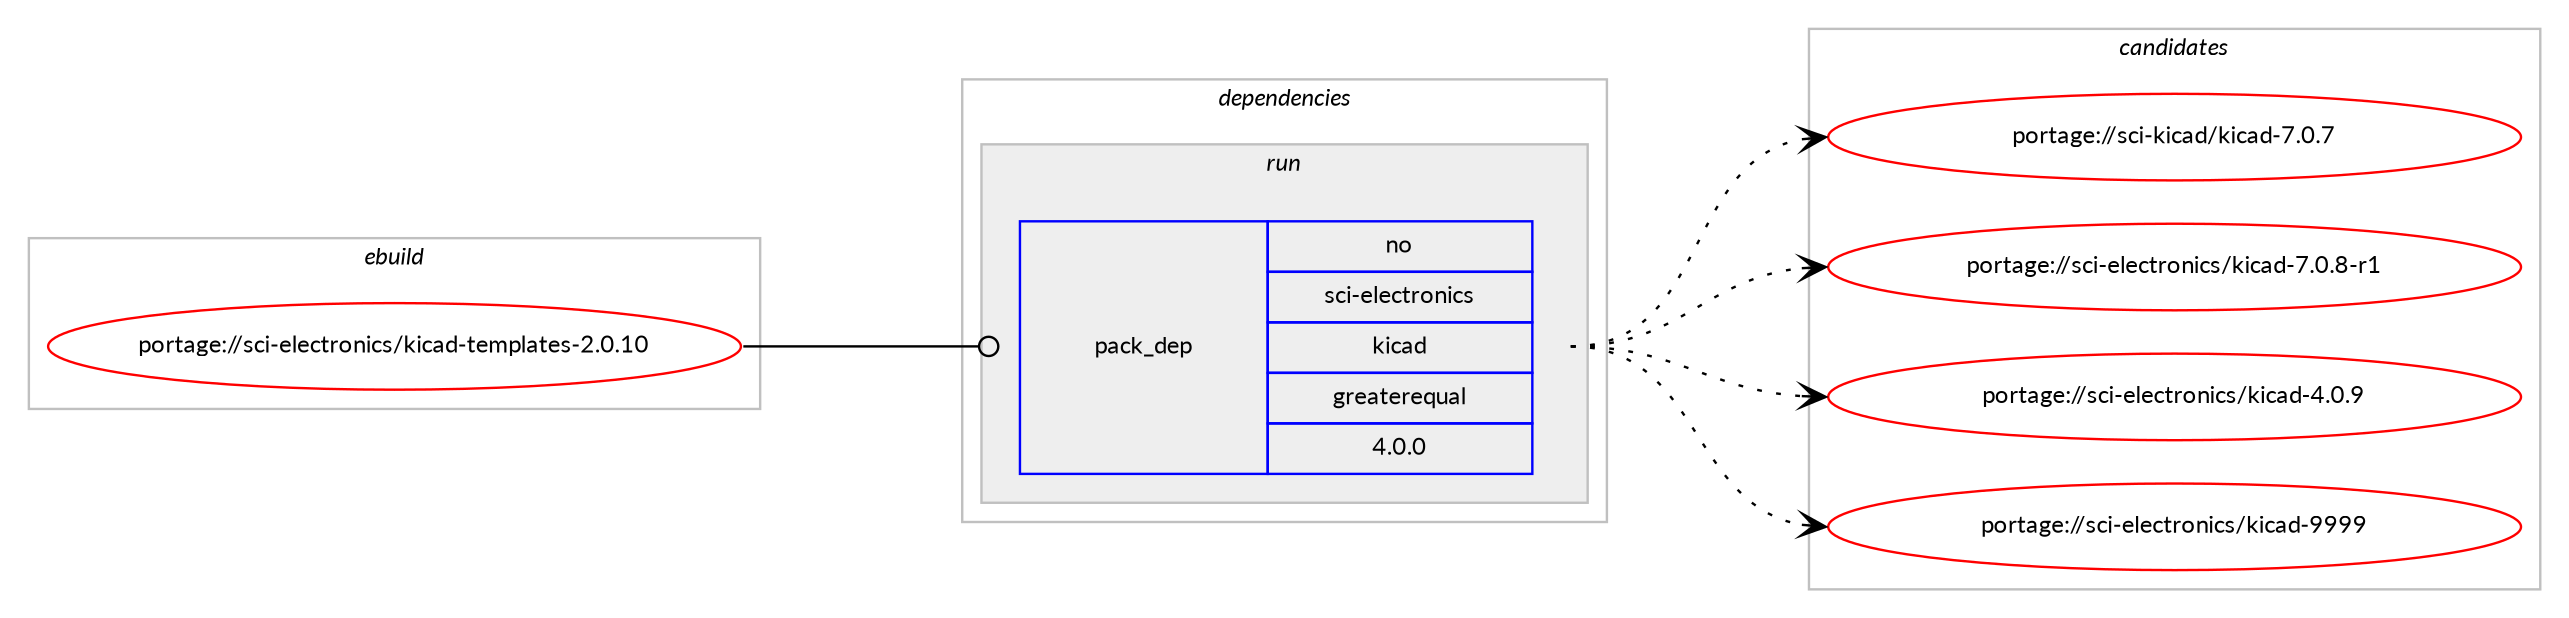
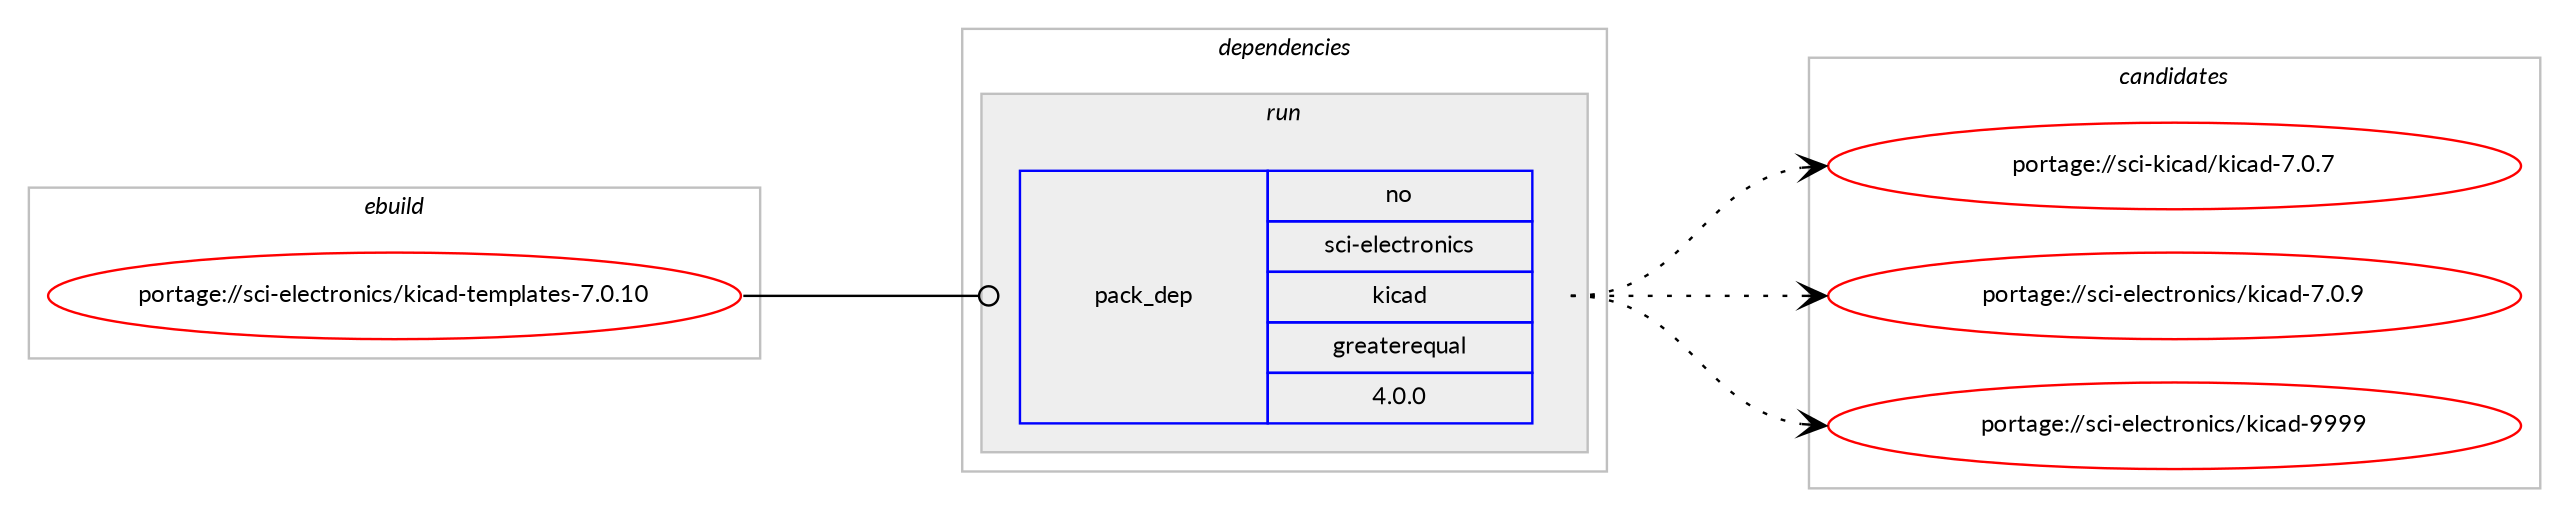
node "portage://sci-electronics/kicad-7.0.8-r1": removed
node "portage://sci-electronics/kicad-templates-2.0.10": label "portage://sci-electronics/kicad-templates-2.0.10" -> "portage://sci-electronics/kicad-templates-7.0.10"
node "portage://sci-electronics/kicad-4.0.9": label "portage://sci-electronics/kicad-4.0.9" -> "portage://sci-electronics/kicad-7.0.9"
